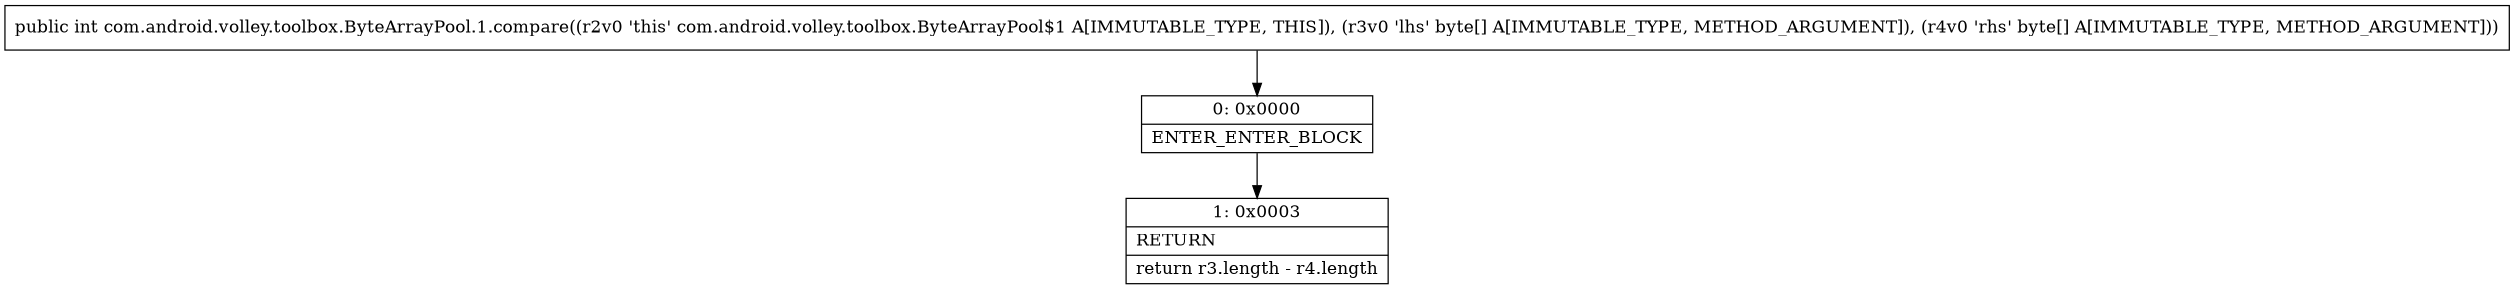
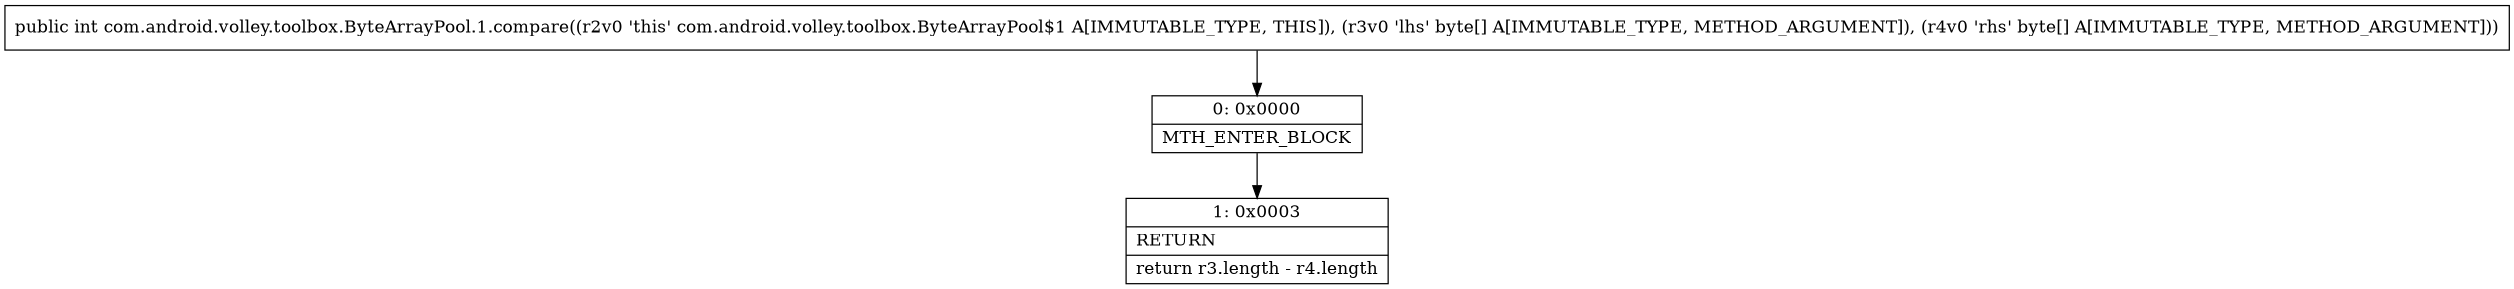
node "0: 0x0000": text "ENTER_ENTER_BLOCK" -> "MTH_ENTER_BLOCK"
